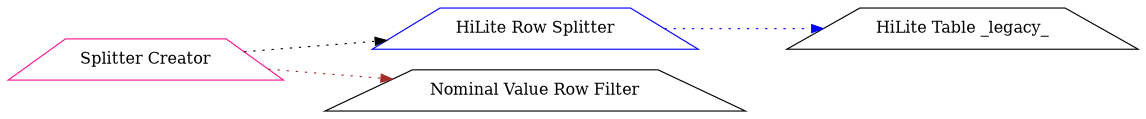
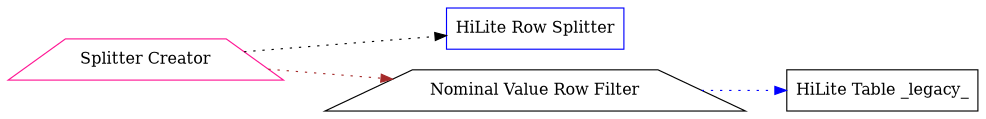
node "HiLite Row Splitter": shape trapezium -> box
edge "HiLite Row Splitter" -> "HiLite Table _legacy_": now "Nominal Value Row Filter" -> "HiLite Table _legacy_"
node "HiLite Table _legacy_": shape trapezium -> box
